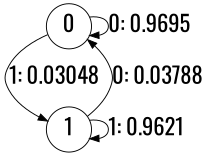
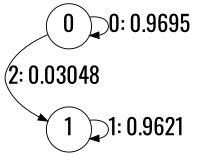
edge "0" -> "1": label "1: 0.03048  " -> "2: 0.03048  "
edge "1" -> "0": removed, label "0: 0.03788"
